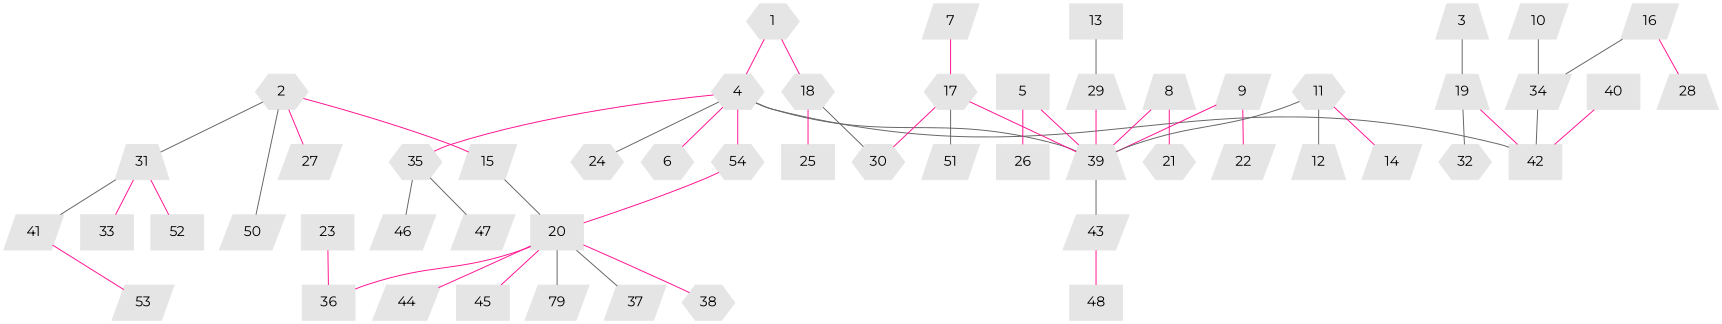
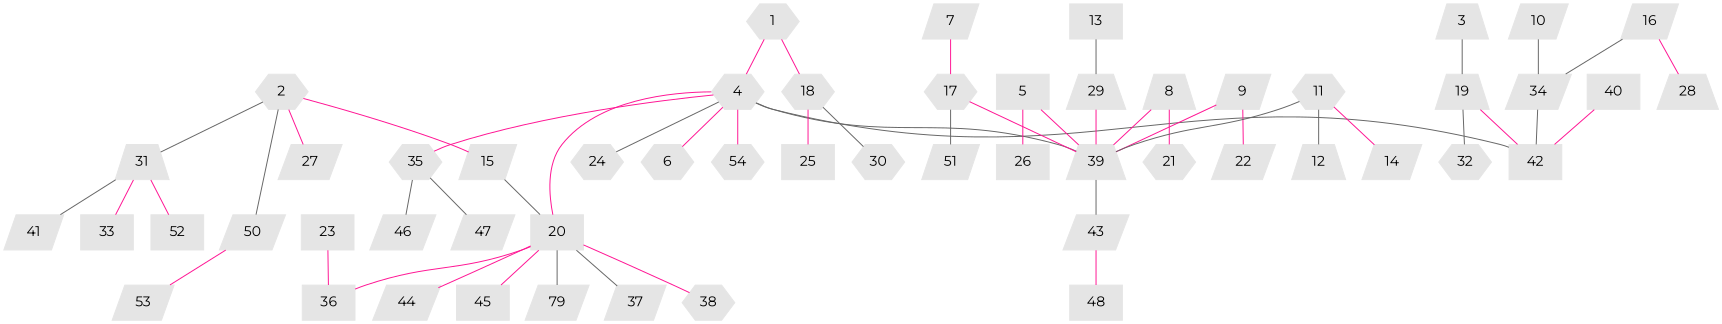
edge "17" -- "30": removed
edge "54" -- "20": now "4" -- "20"
edge "41" -- "53": now "50" -- "53"
